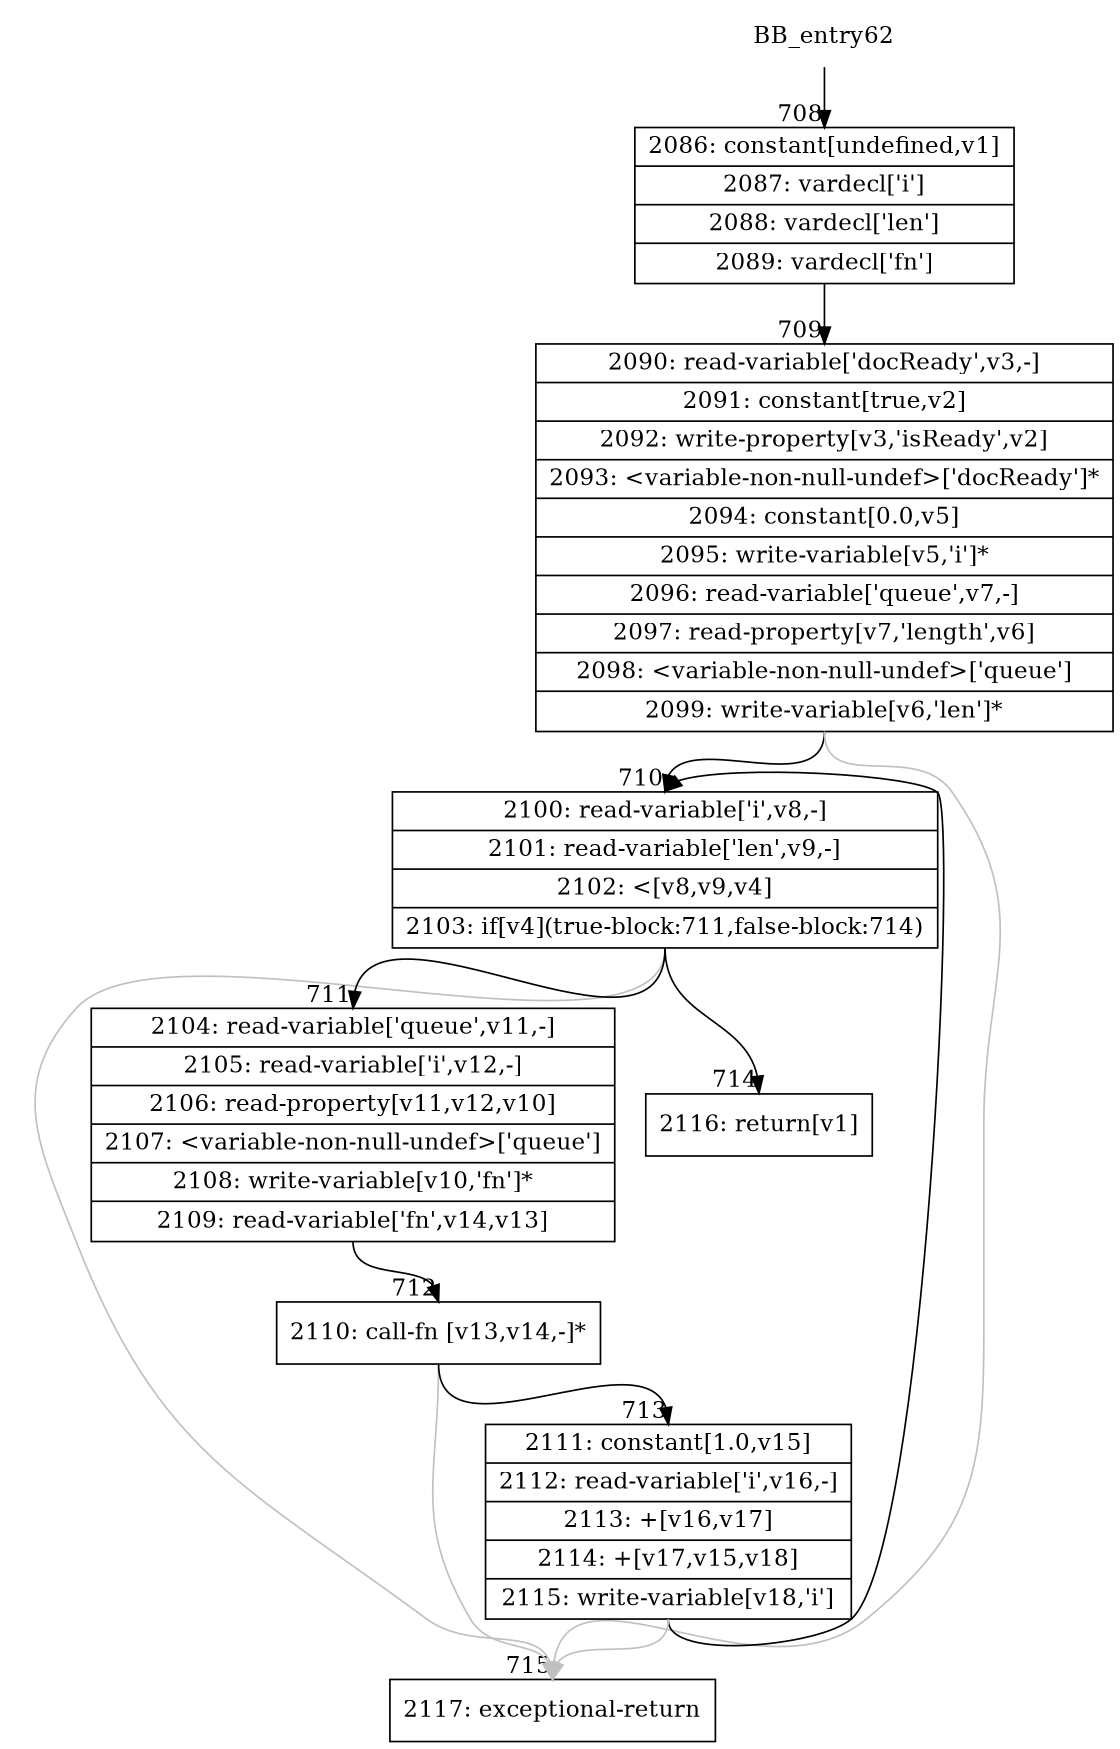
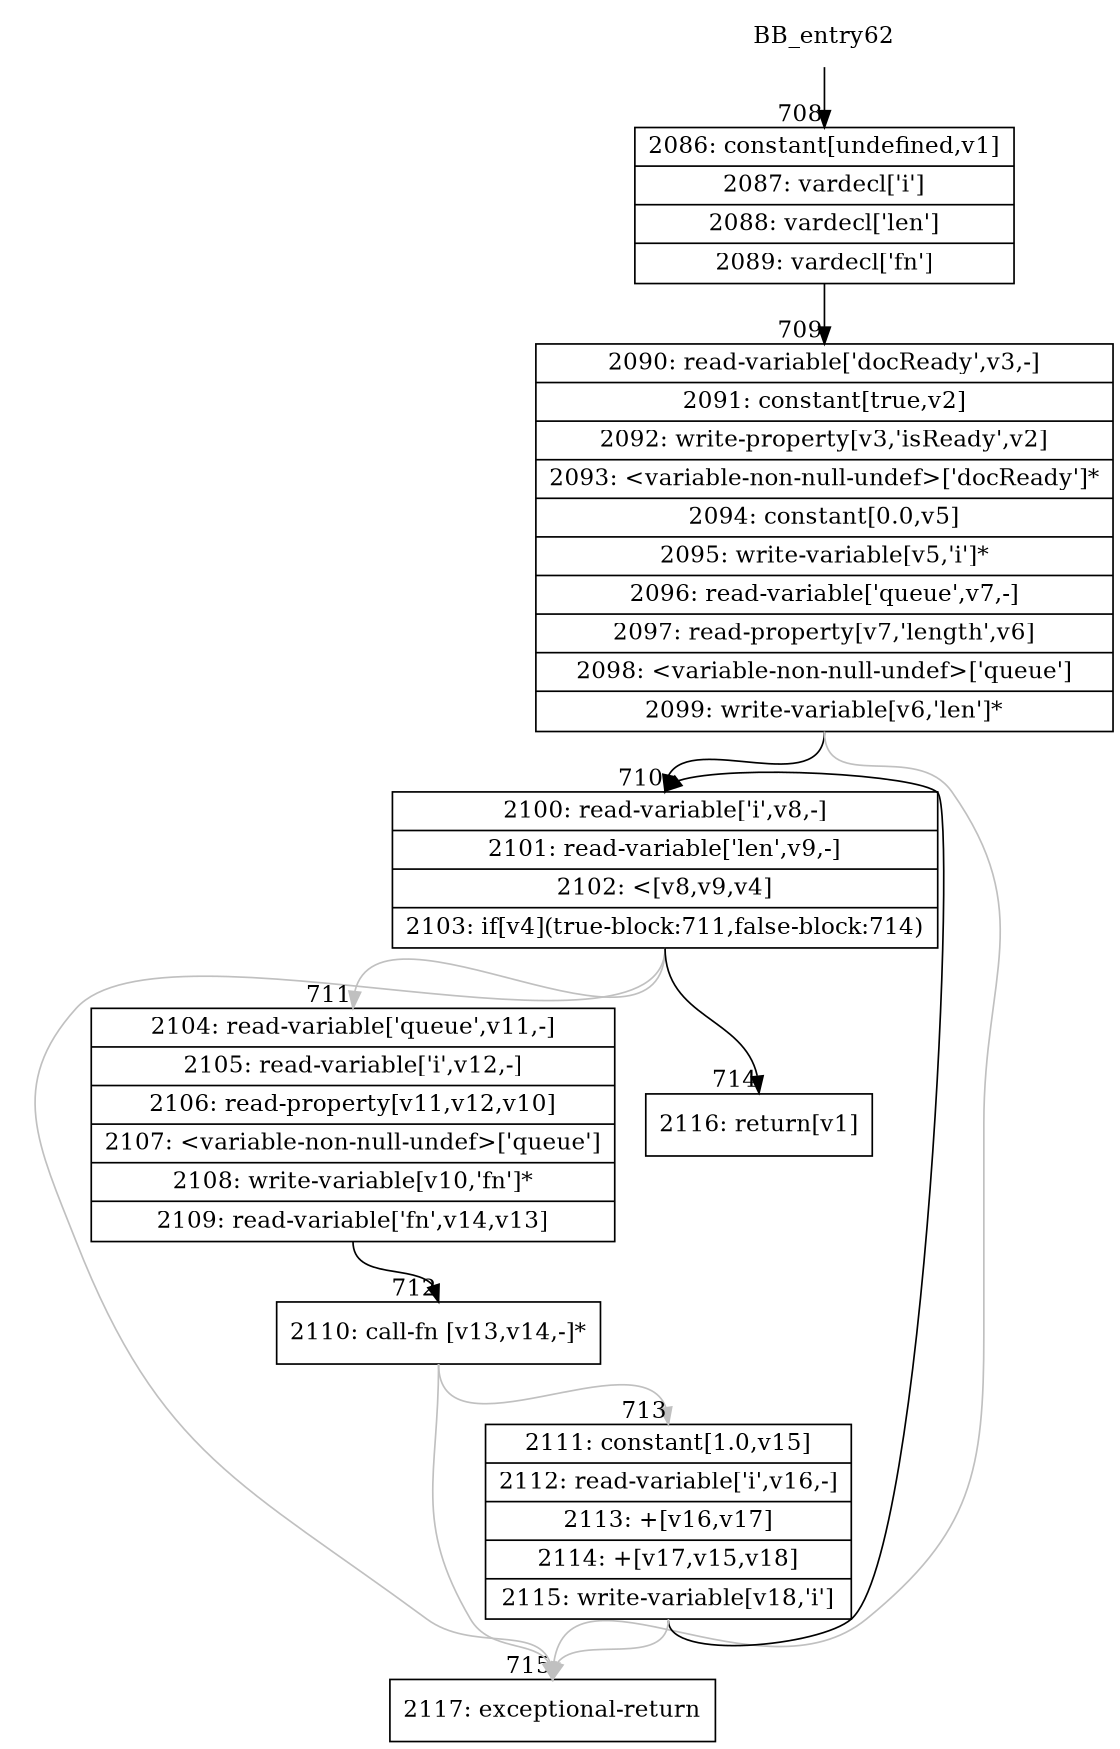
edge "2100: read-variable['i',v8,-]" -> "2104: read-variable['queue',v11,-]": color black -> gray
edge "2110: call-fn [v13,v14,-]*" -> "2111: constant[1.0,v15]": color black -> gray
